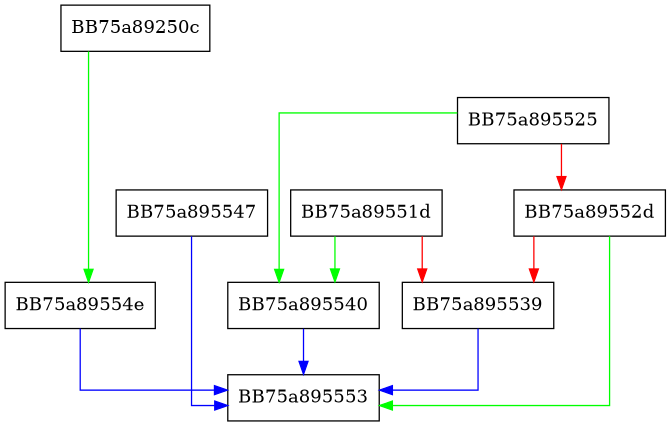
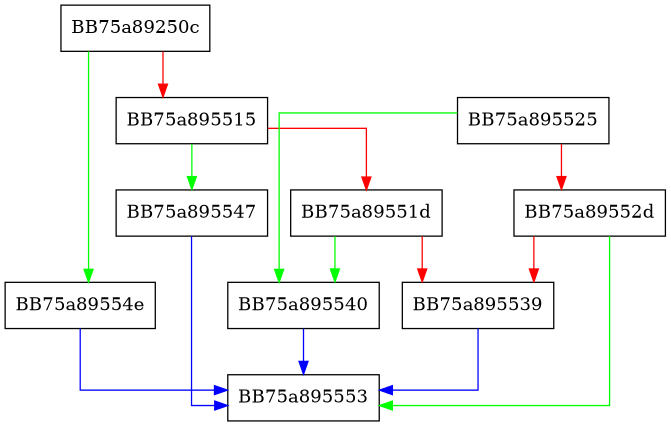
node "BB75a895515": added
